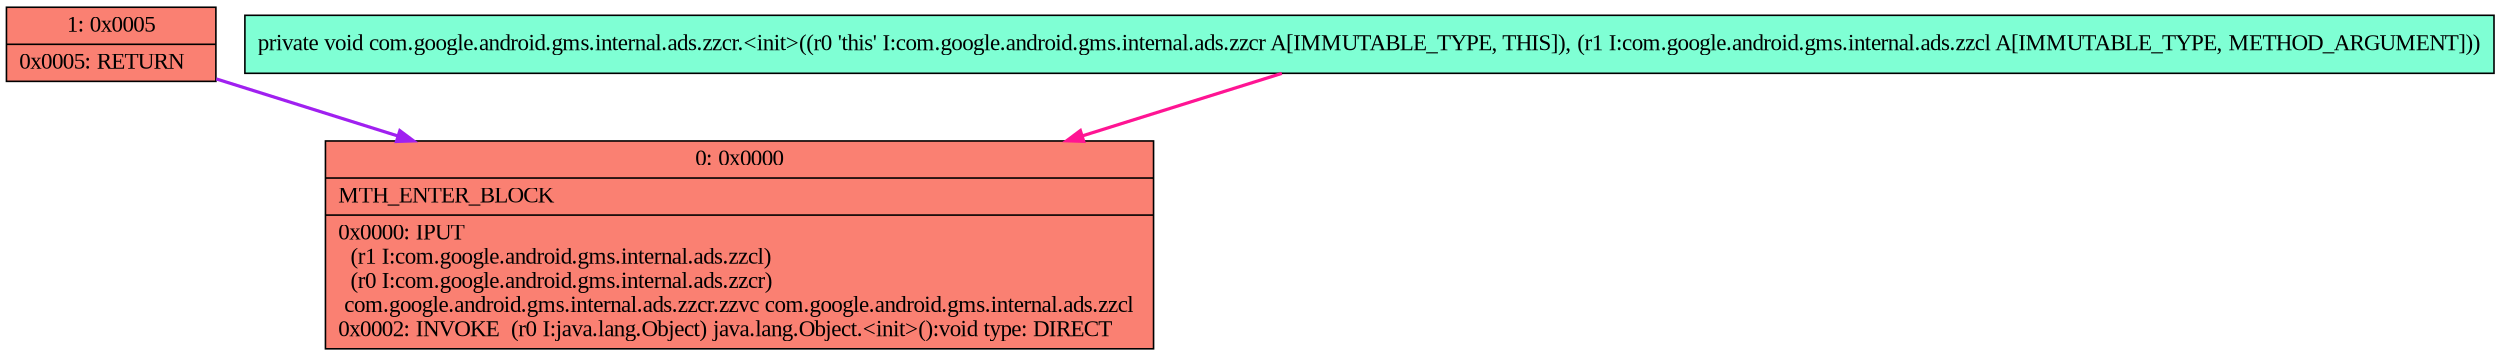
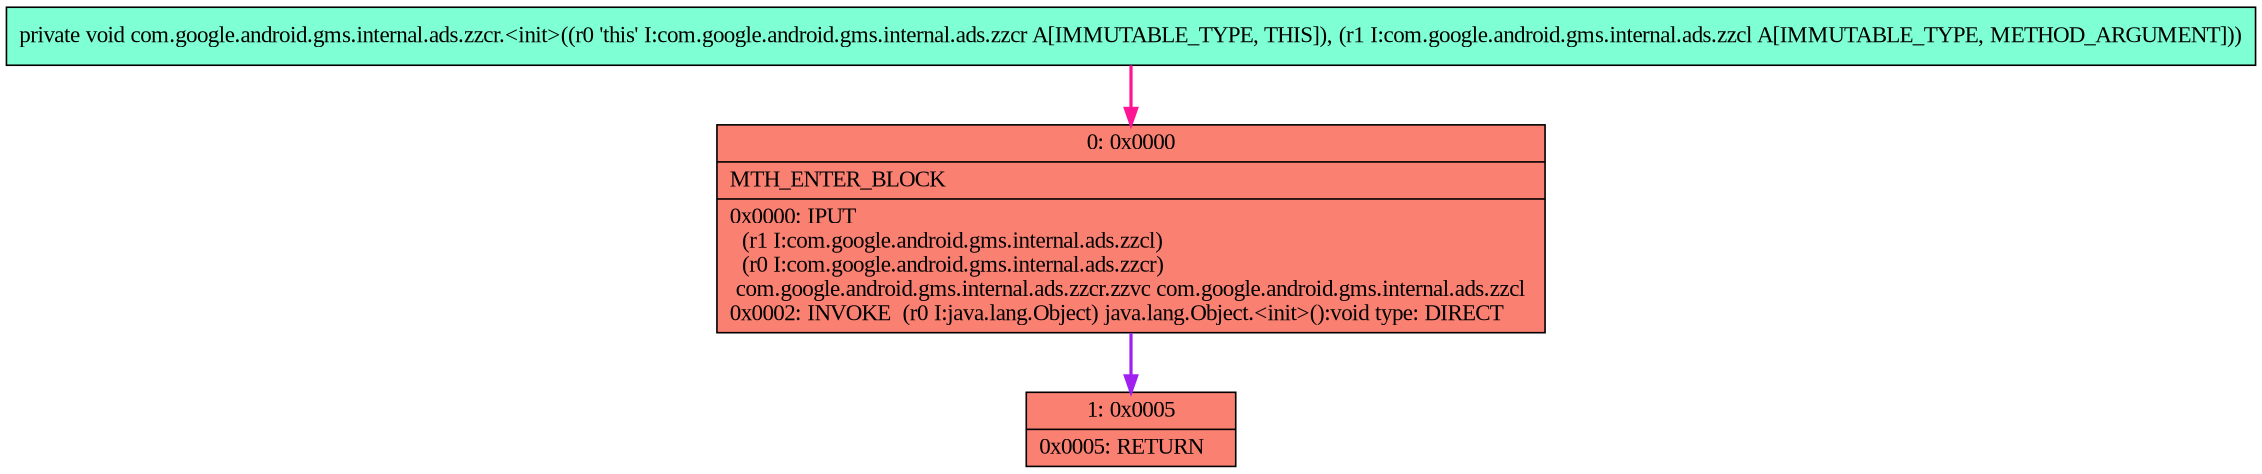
edge "1: 0x0005" -> "0: 0x0000": reversed
